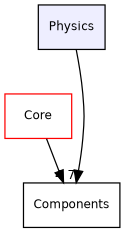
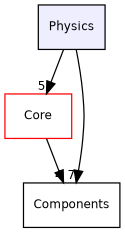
edge "Physics" -> "Core": added
